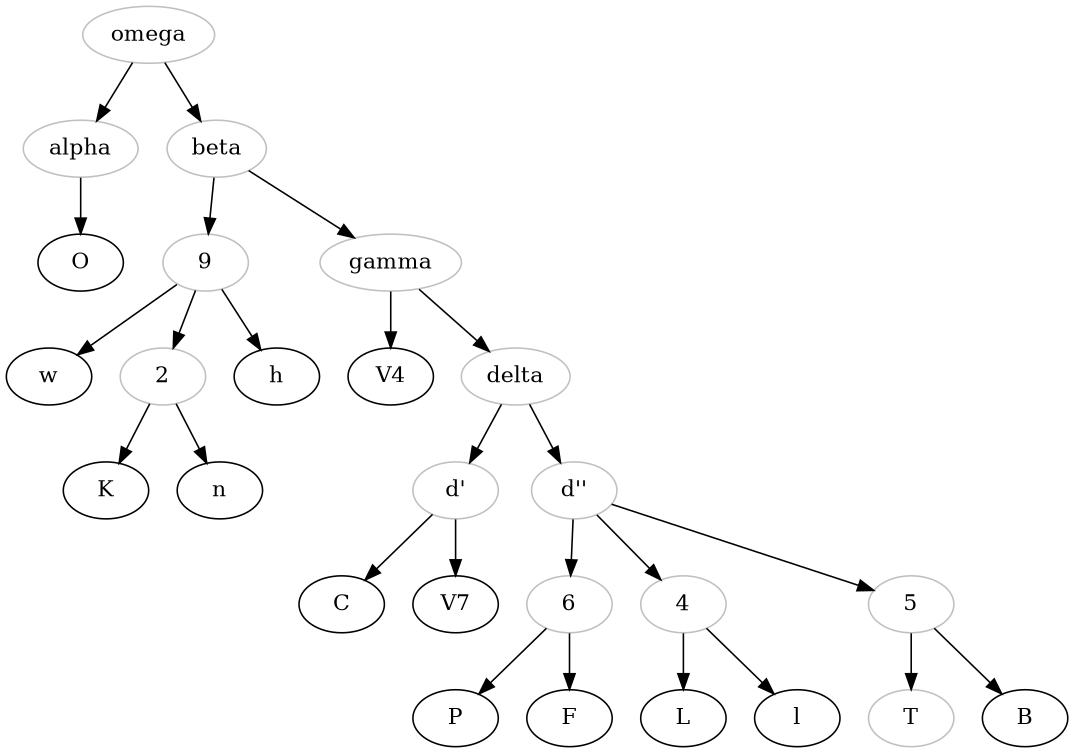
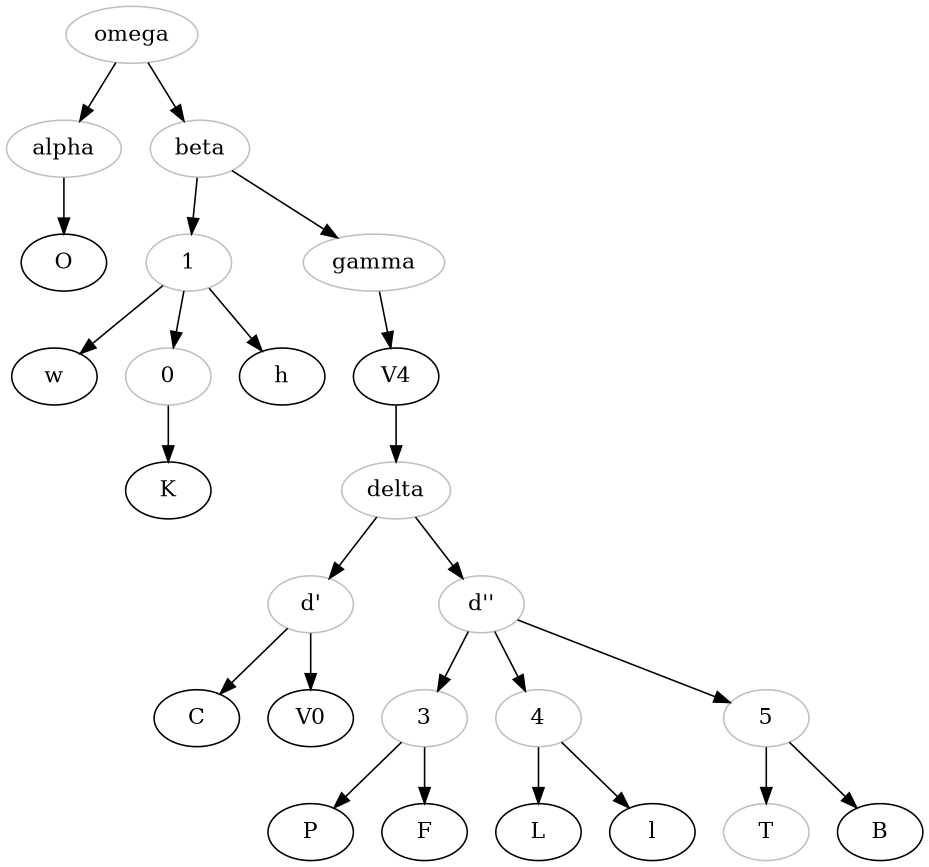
node "9": label "9" -> "1"
edge "gamma" -> "delta": now "V4" -> "delta"
node "2": label "2" -> "0"
node "n": removed
node "V7": label "V7" -> "V0"
node "6": label "6" -> "3"
